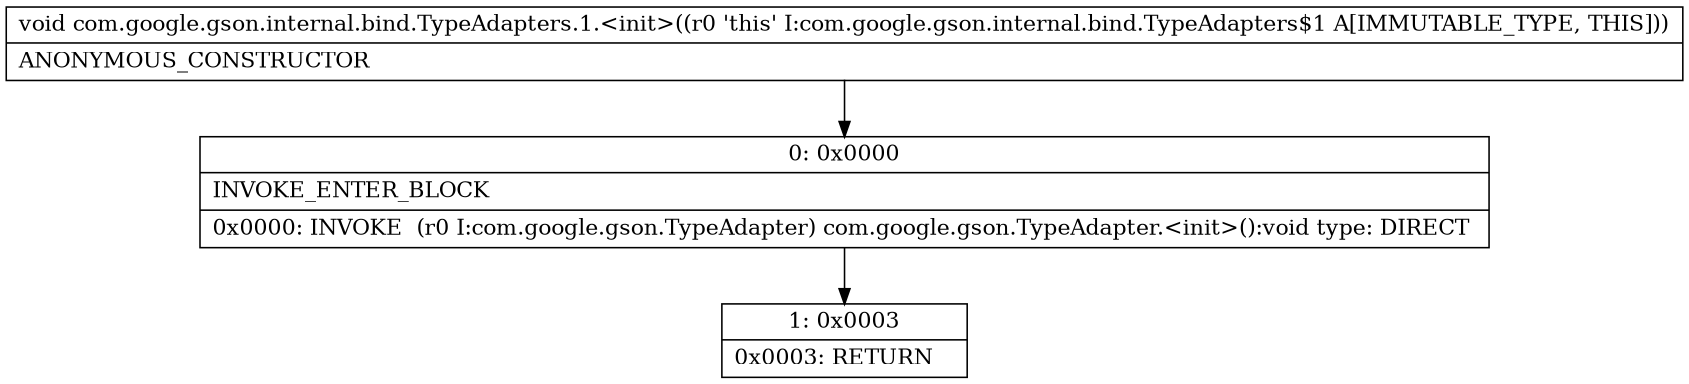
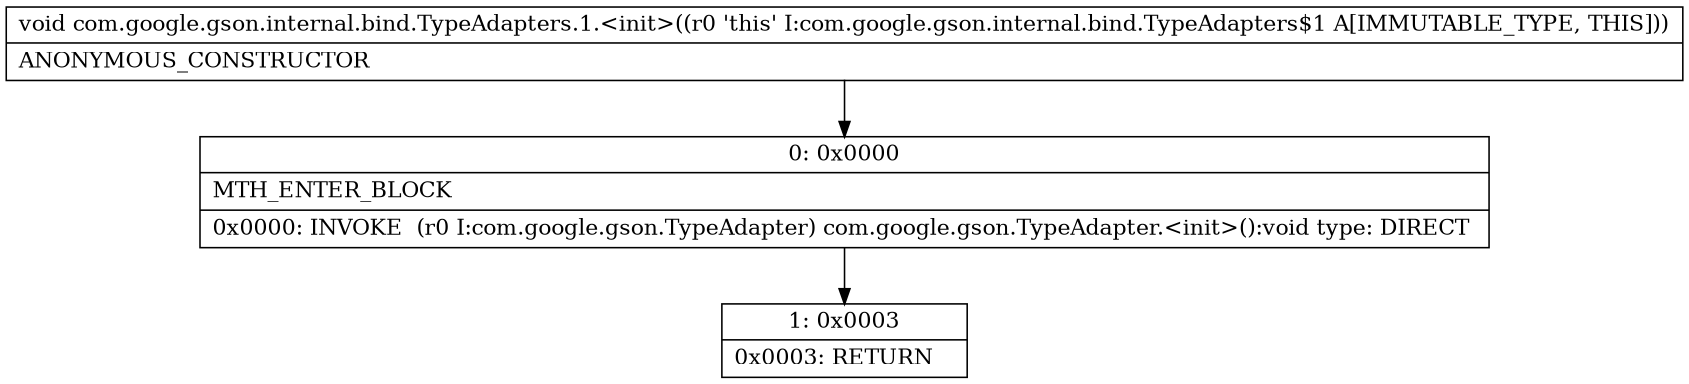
node "0: 0x0000": text "INVOKE_ENTER_BLOCK" -> "MTH_ENTER_BLOCK"
